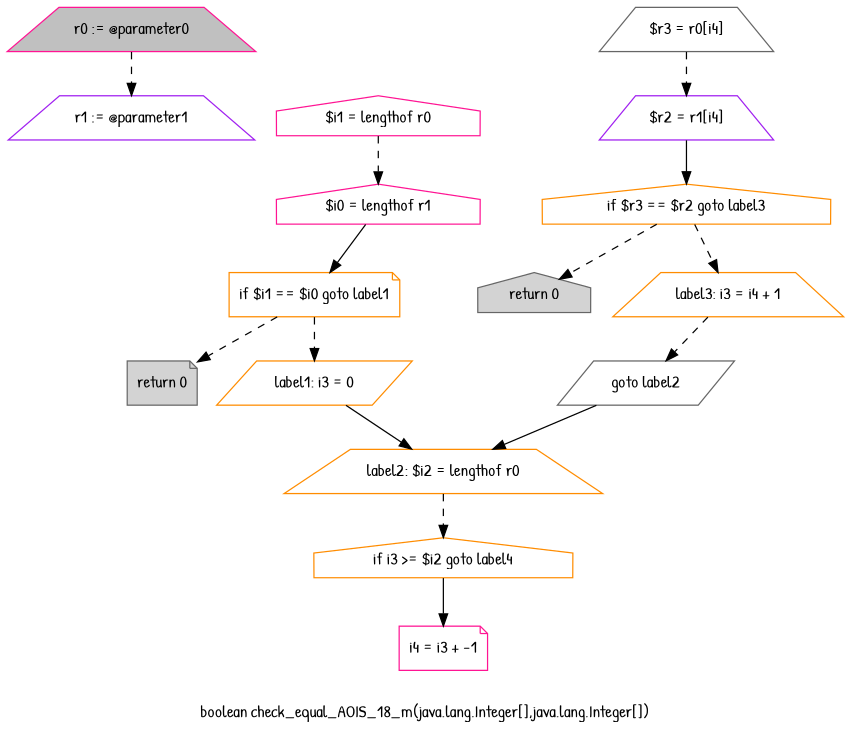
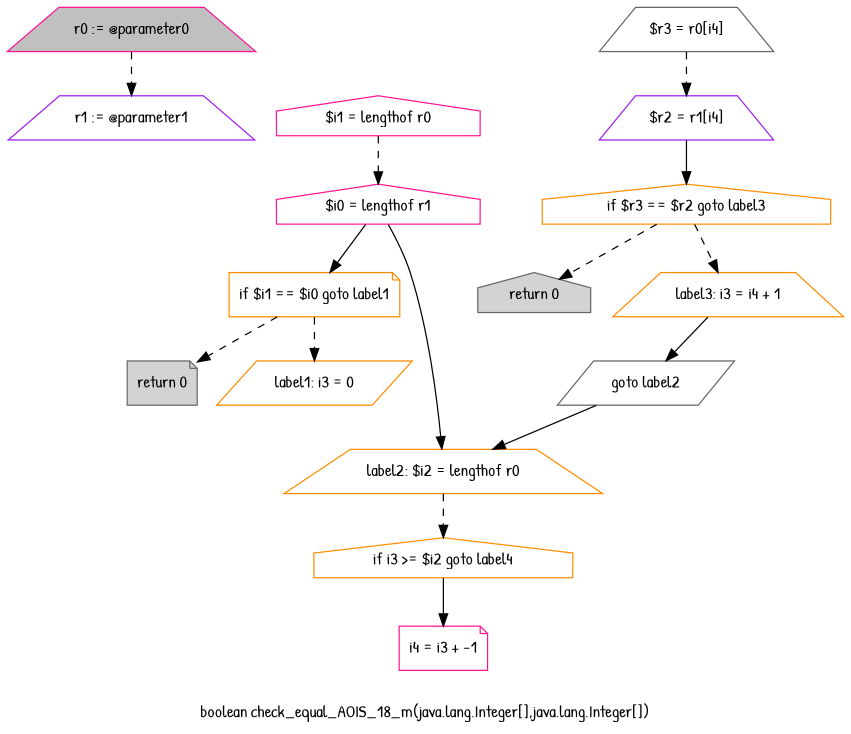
edge "label3: i3 = i4 + 1" -> "goto label2": style dashed -> solid
edge "label1: i3 = 0" -> "label2: $i2 = lengthof r0": now "$i0 = lengthof r1" -> "label2: $i2 = lengthof r0"
